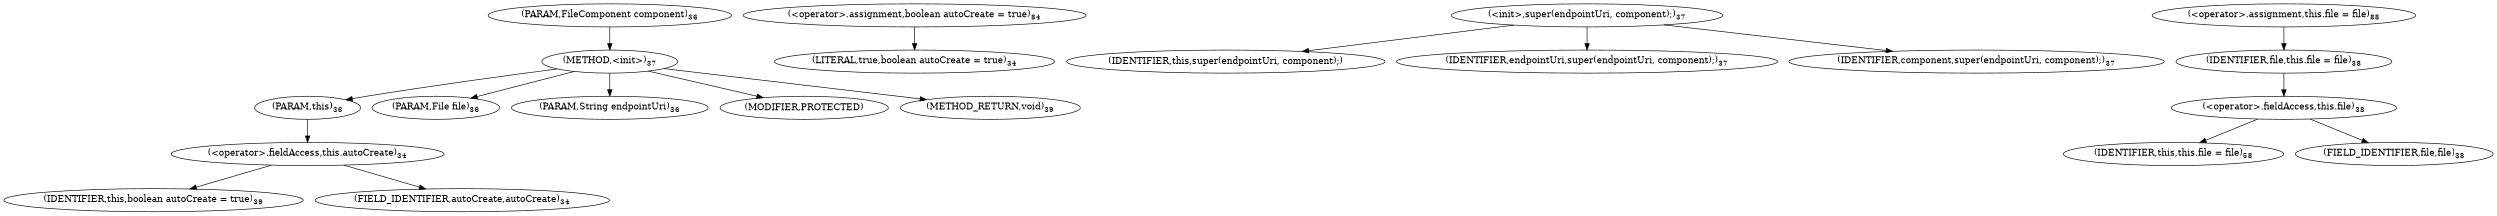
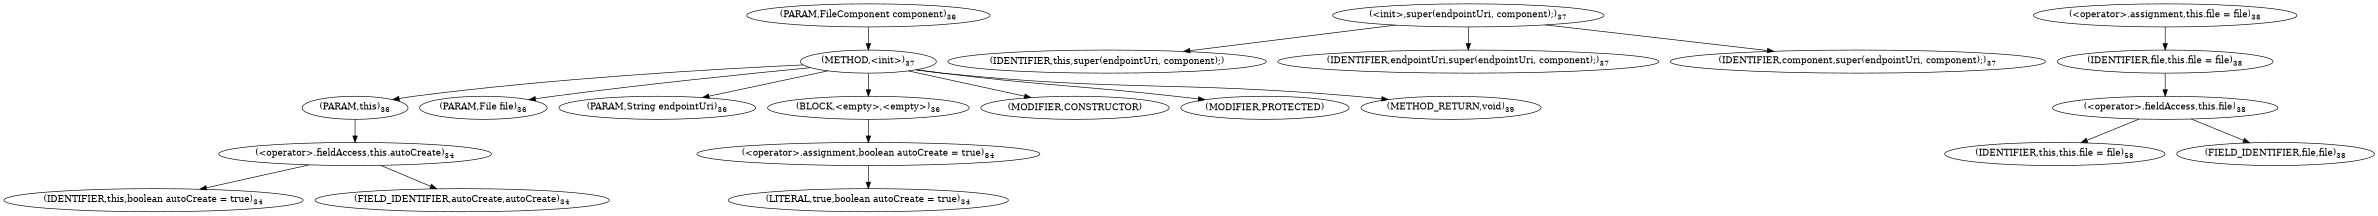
node "(<operator>.assignment,this.file = file)": text "88" -> "38"
node "(BLOCK,<empty>,<empty>)": added
node "(MODIFIER,CONSTRUCTOR)": added
node "(IDENTIFIER,this,boolean autoCreate = true)": text "39" -> "34"
